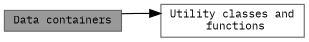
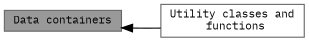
edge "Data containers" -> "Utility classes and functions": reversed
